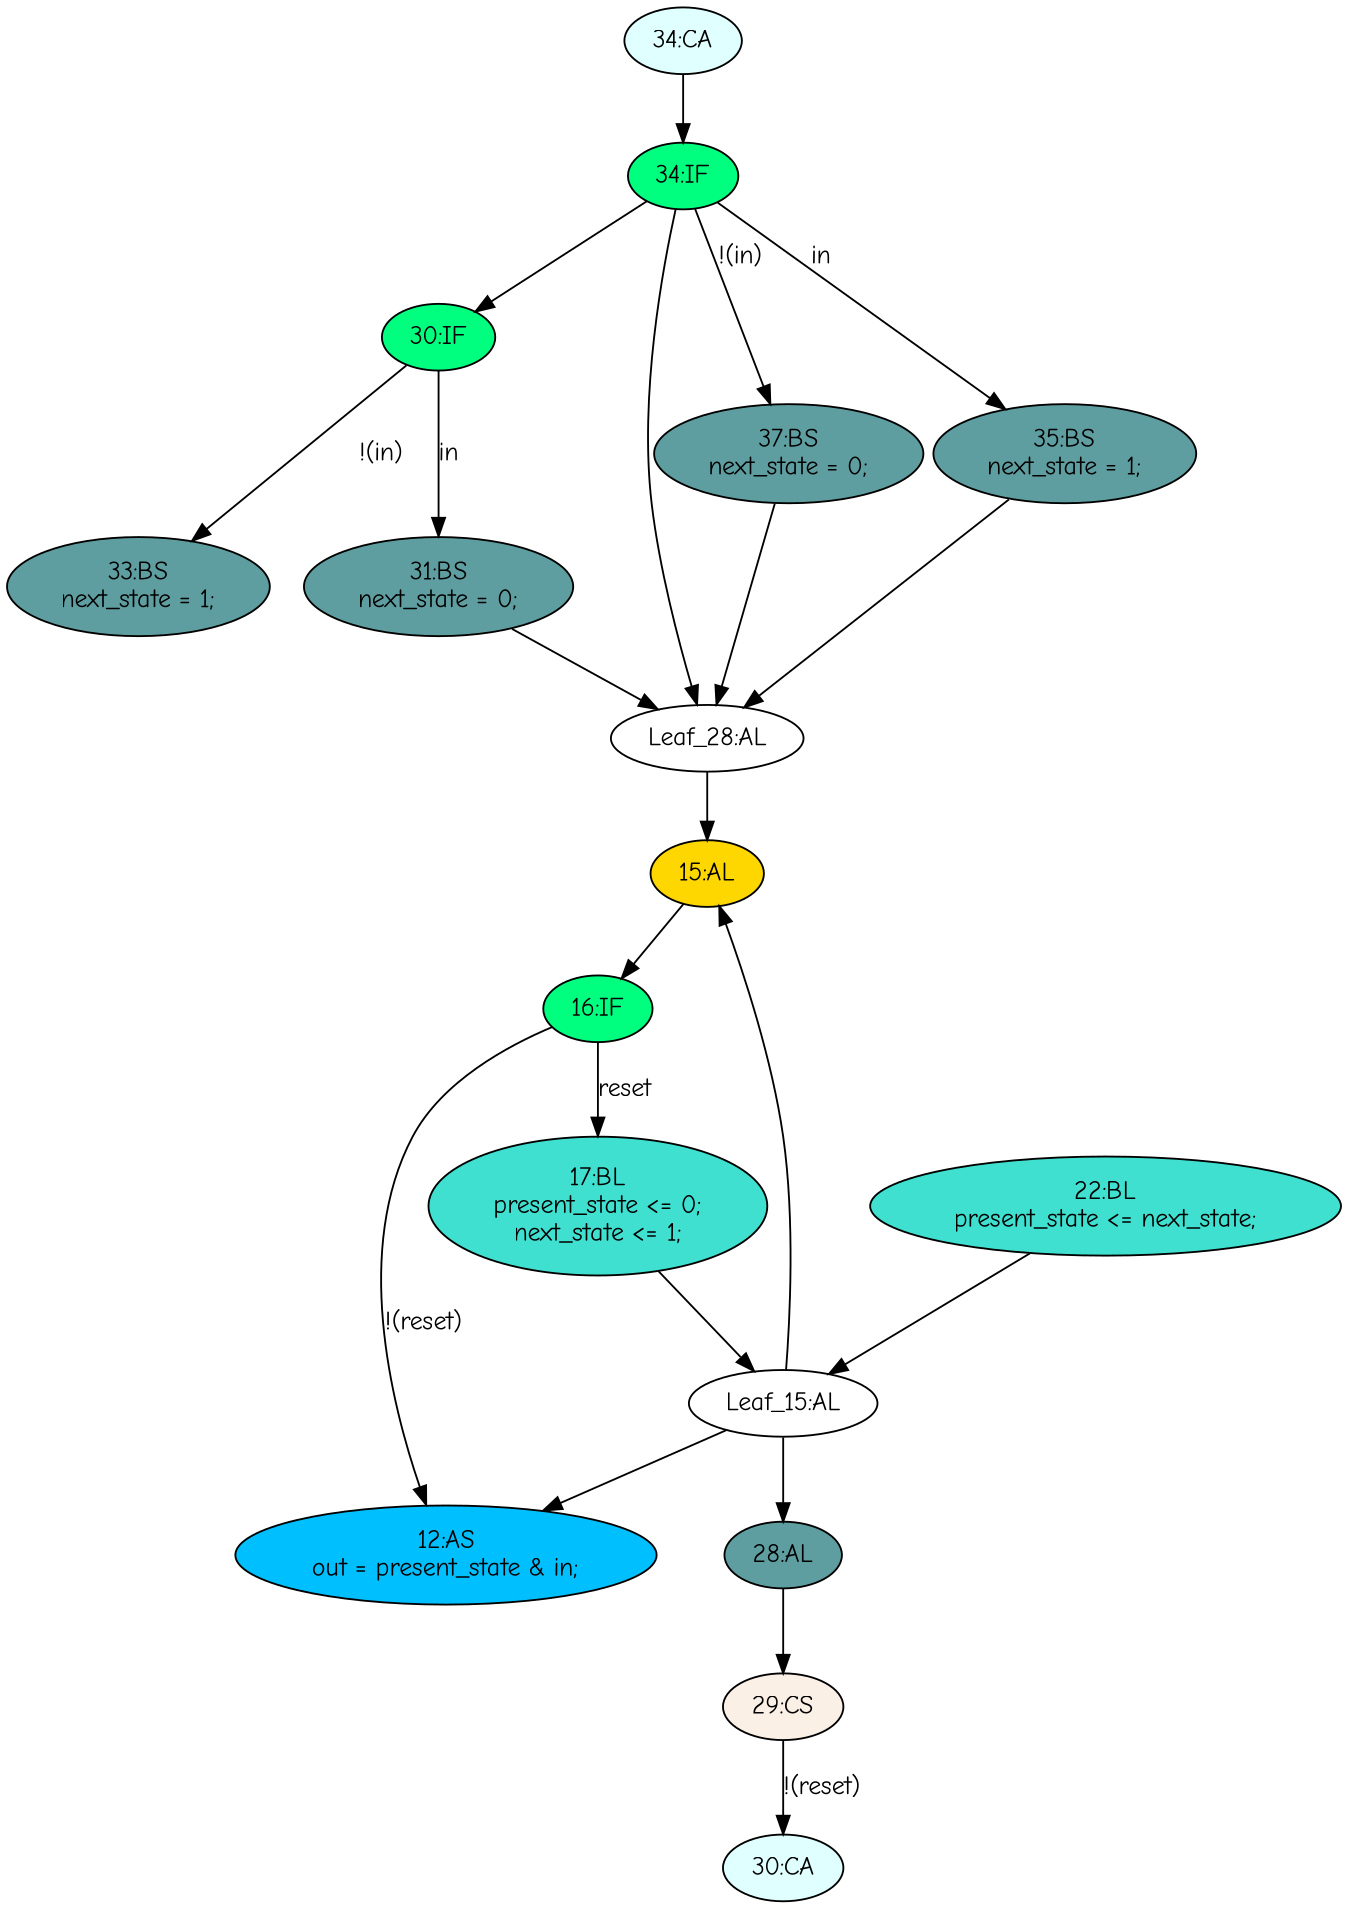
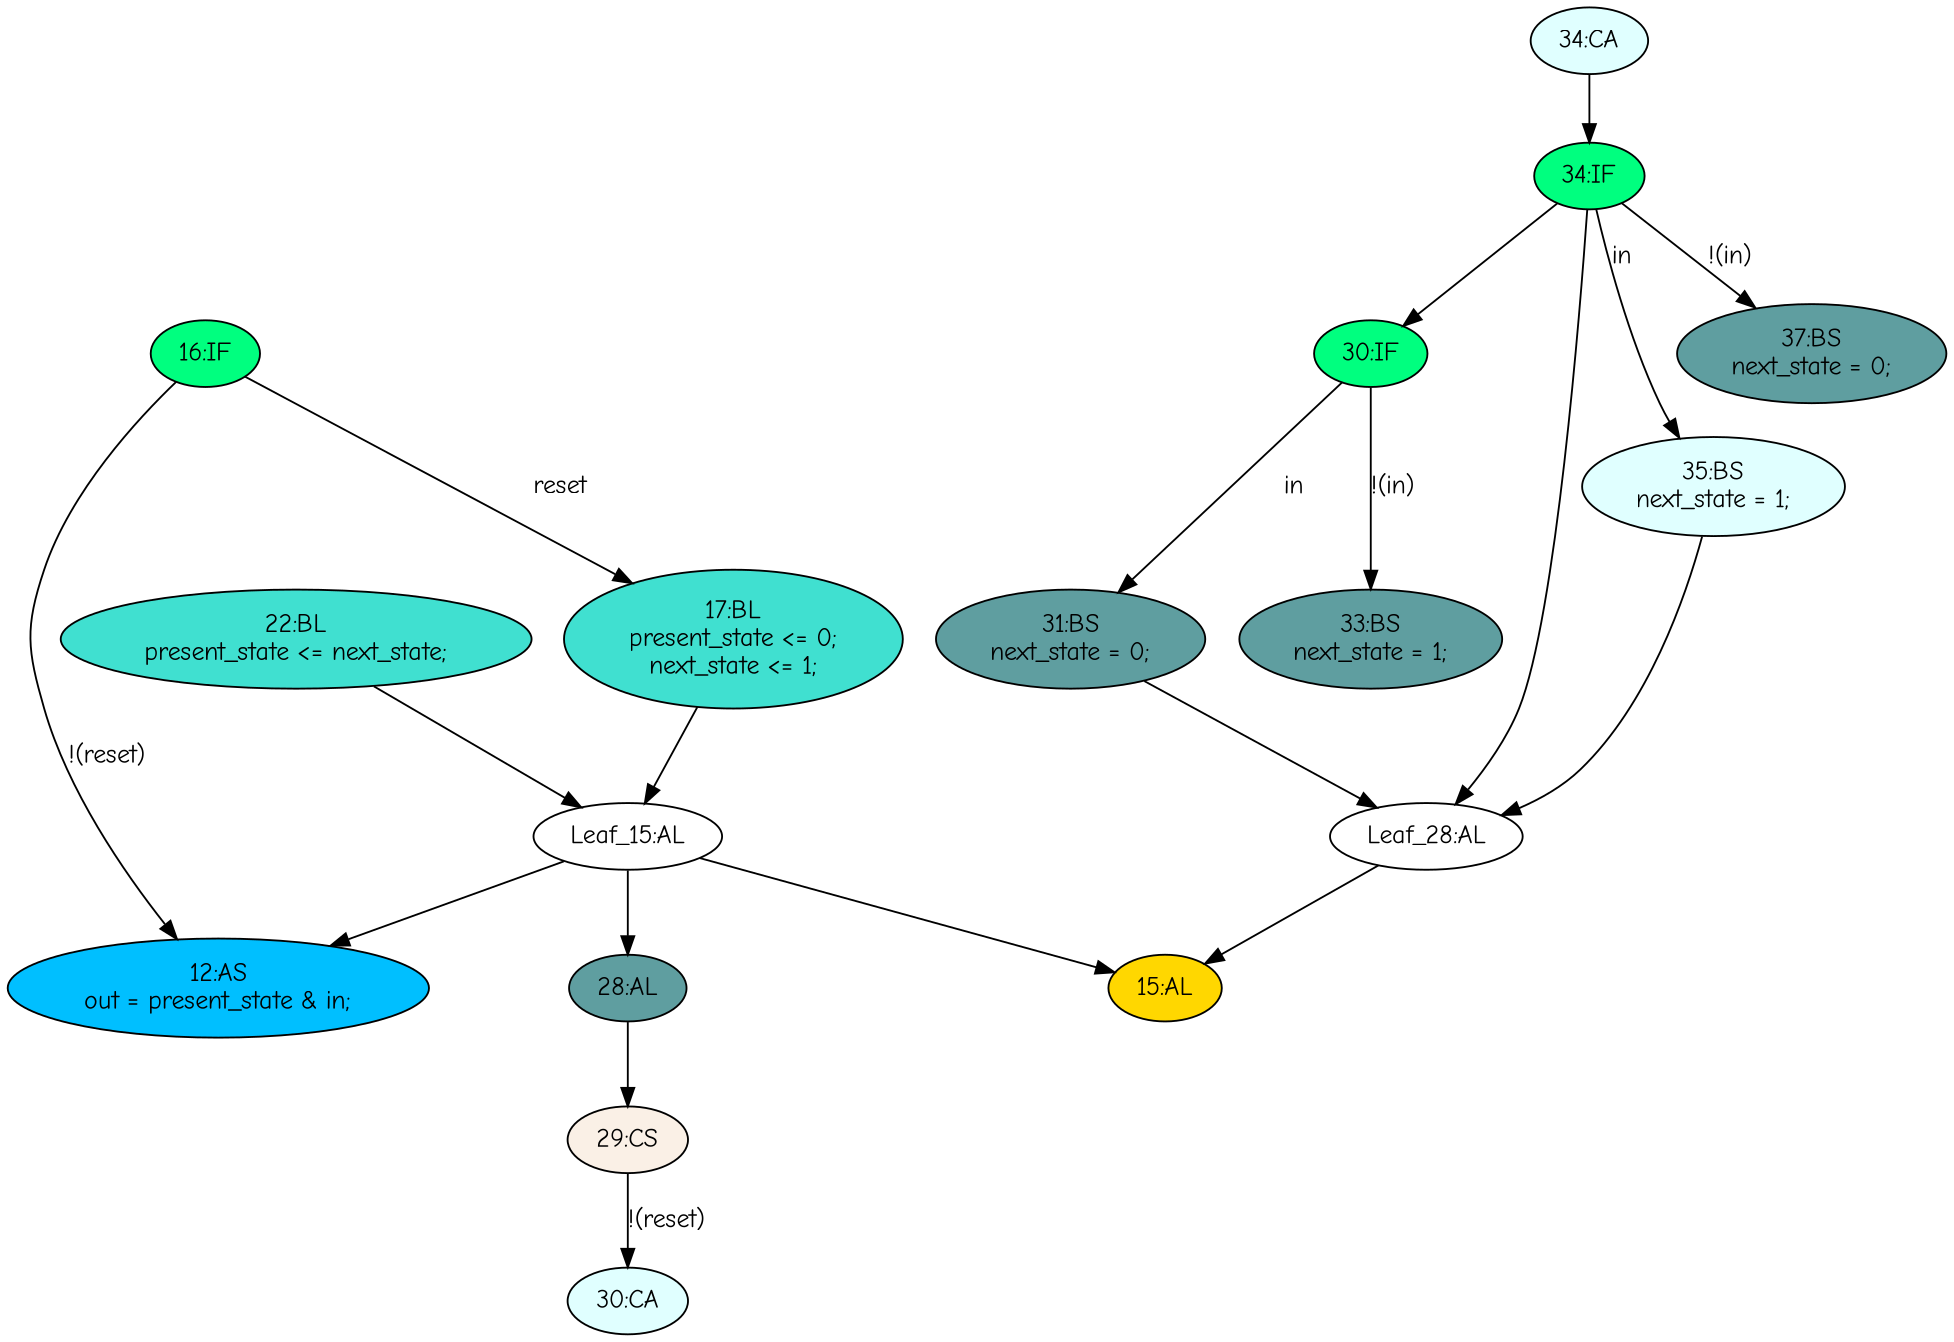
node "35:BS next_state = 1;": fillcolor cadetblue -> lightcyan
edge "37:BS next_state = 0;" -> "Leaf_28:AL": removed
edge "15:AL" -> "16:IF": removed
